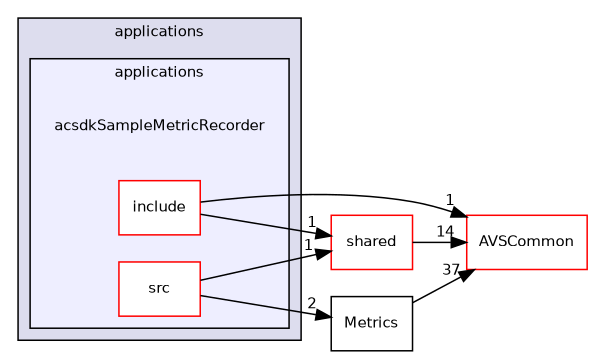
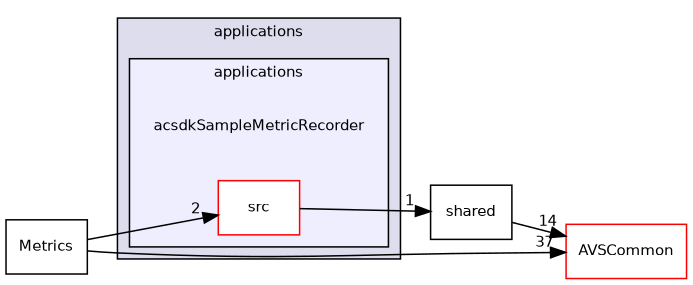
node "include": removed
node "shared": color red -> black
edge "src" -> "Metrics": reversed
